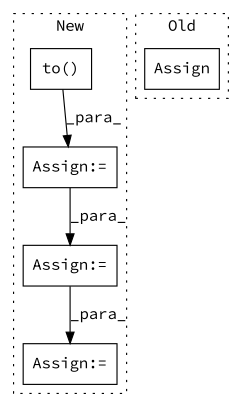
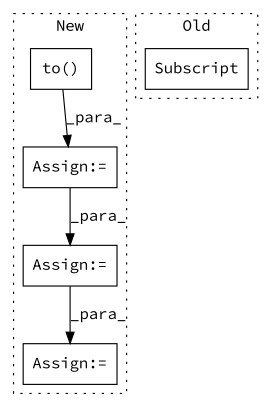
node "Assign": label "Assign" -> "Subscript"
